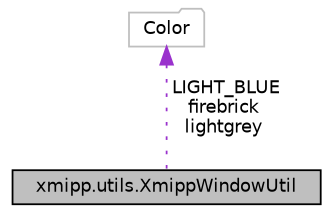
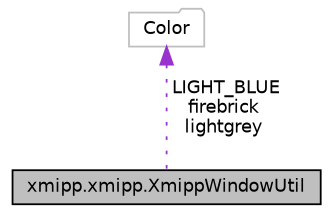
node "xmipp.utils.XmippWindowUtil": label "xmipp.utils.XmippWindowUtil" -> "xmipp.xmipp.XmippWindowUtil"
